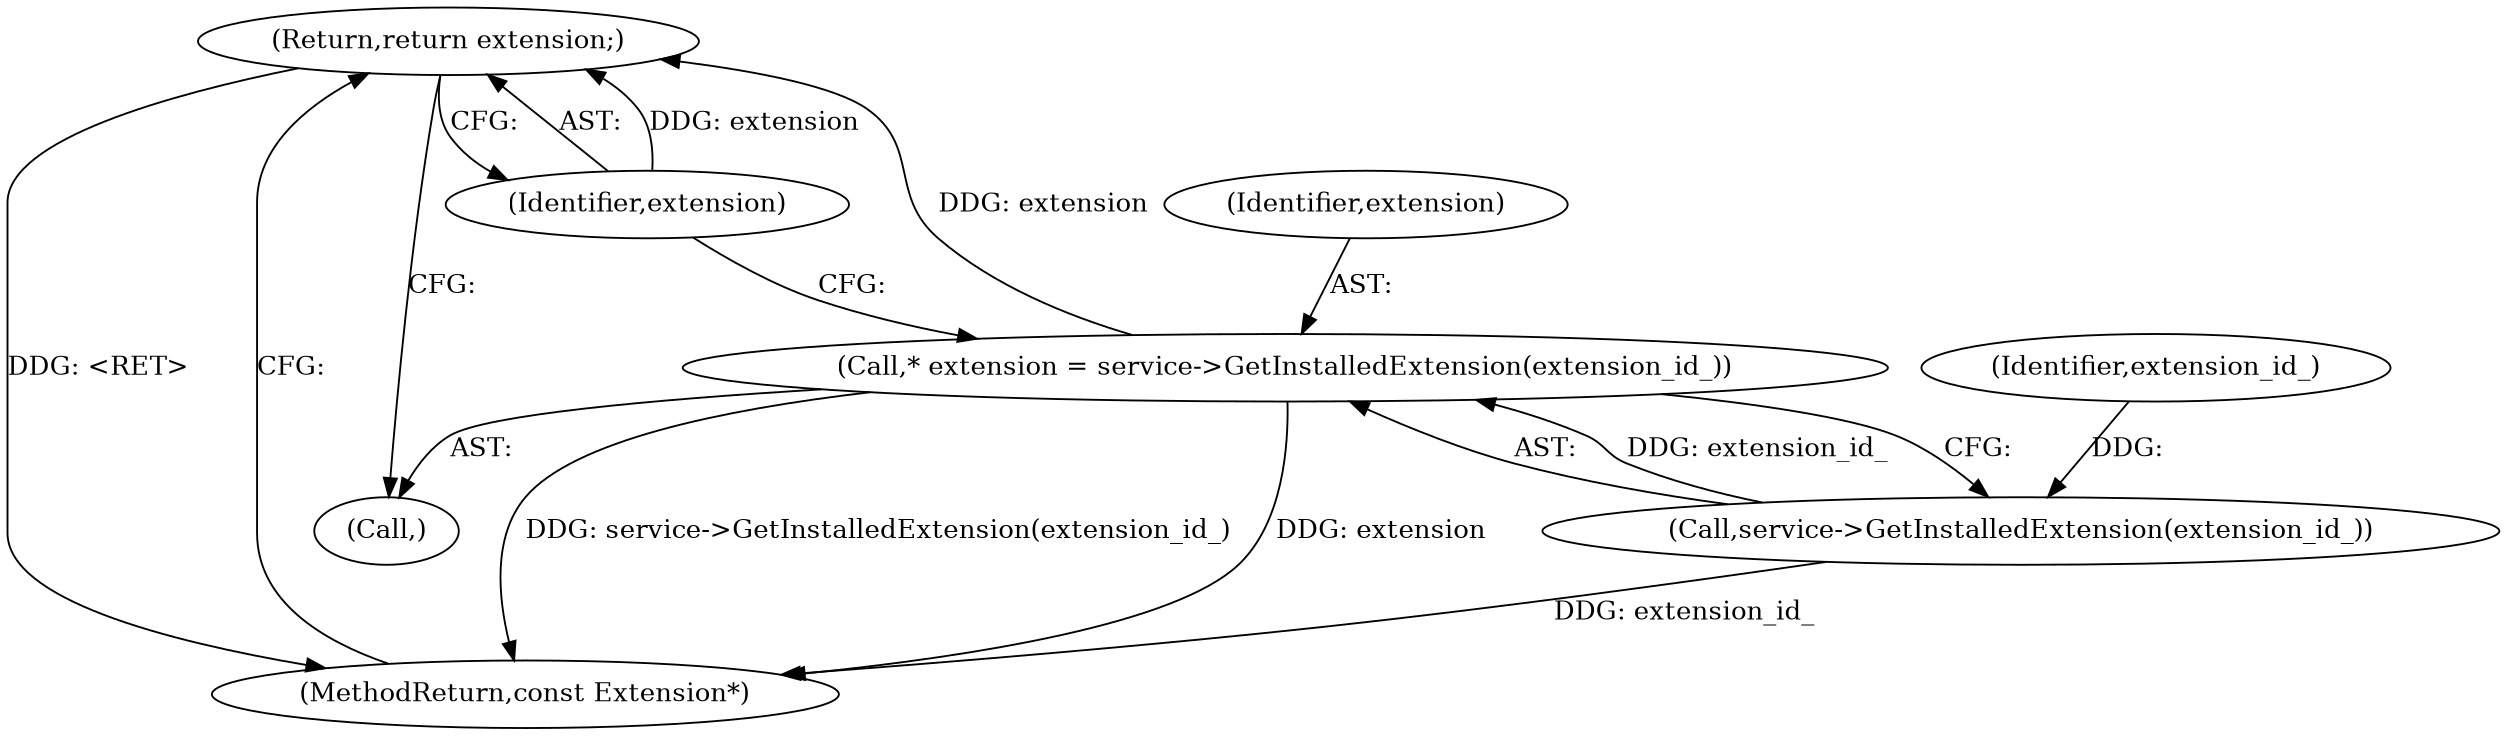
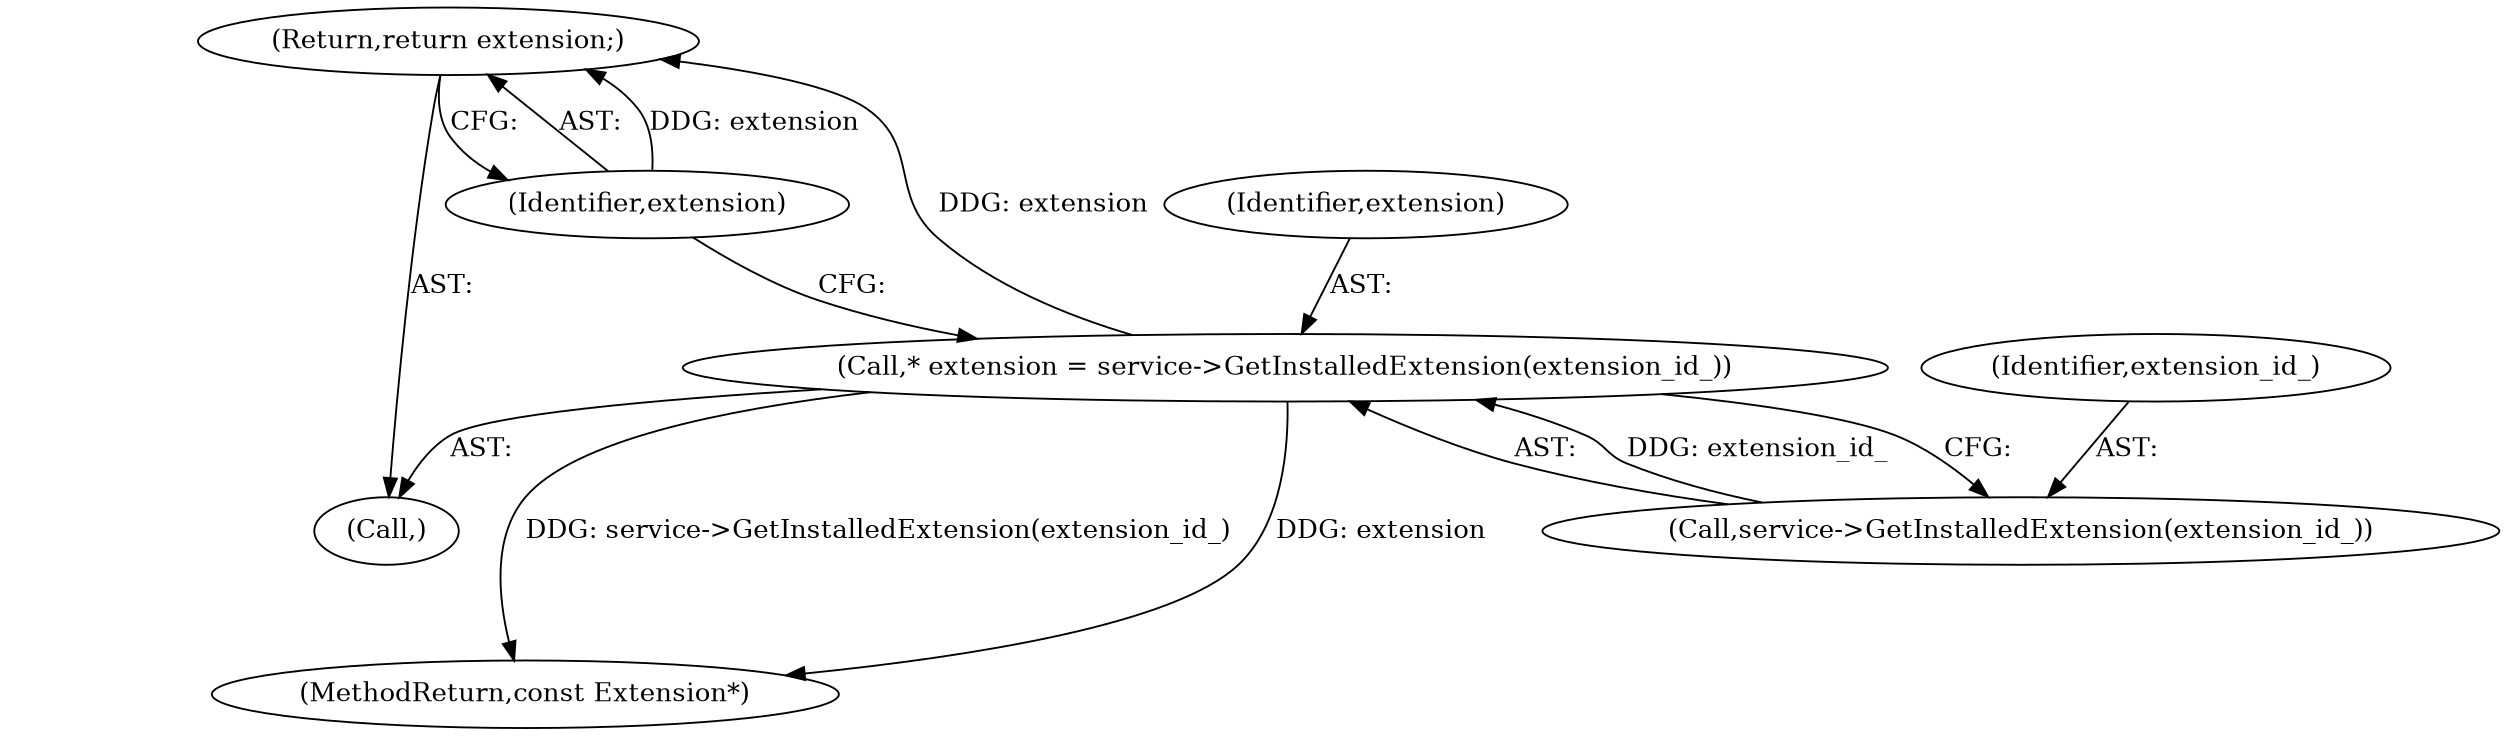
edge "(Return,return extension;)" -> "(Call,)": label "CFG: " -> "AST: "
edge "(Return,return extension;)" -> "(MethodReturn,const Extension*)": removed, label "DDG: <RET>"
edge "(MethodReturn,const Extension*)" -> "(Return,return extension;)": removed, label "CFG:"
edge "(Identifier,extension_id_)" -> "(Call,service->GetInstalledExtension(extension_id_))": label "DDG: " -> "AST: "
edge "(Call,service->GetInstalledExtension(extension_id_))" -> "(MethodReturn,const Extension*)": removed, label "DDG: extension_id_"
